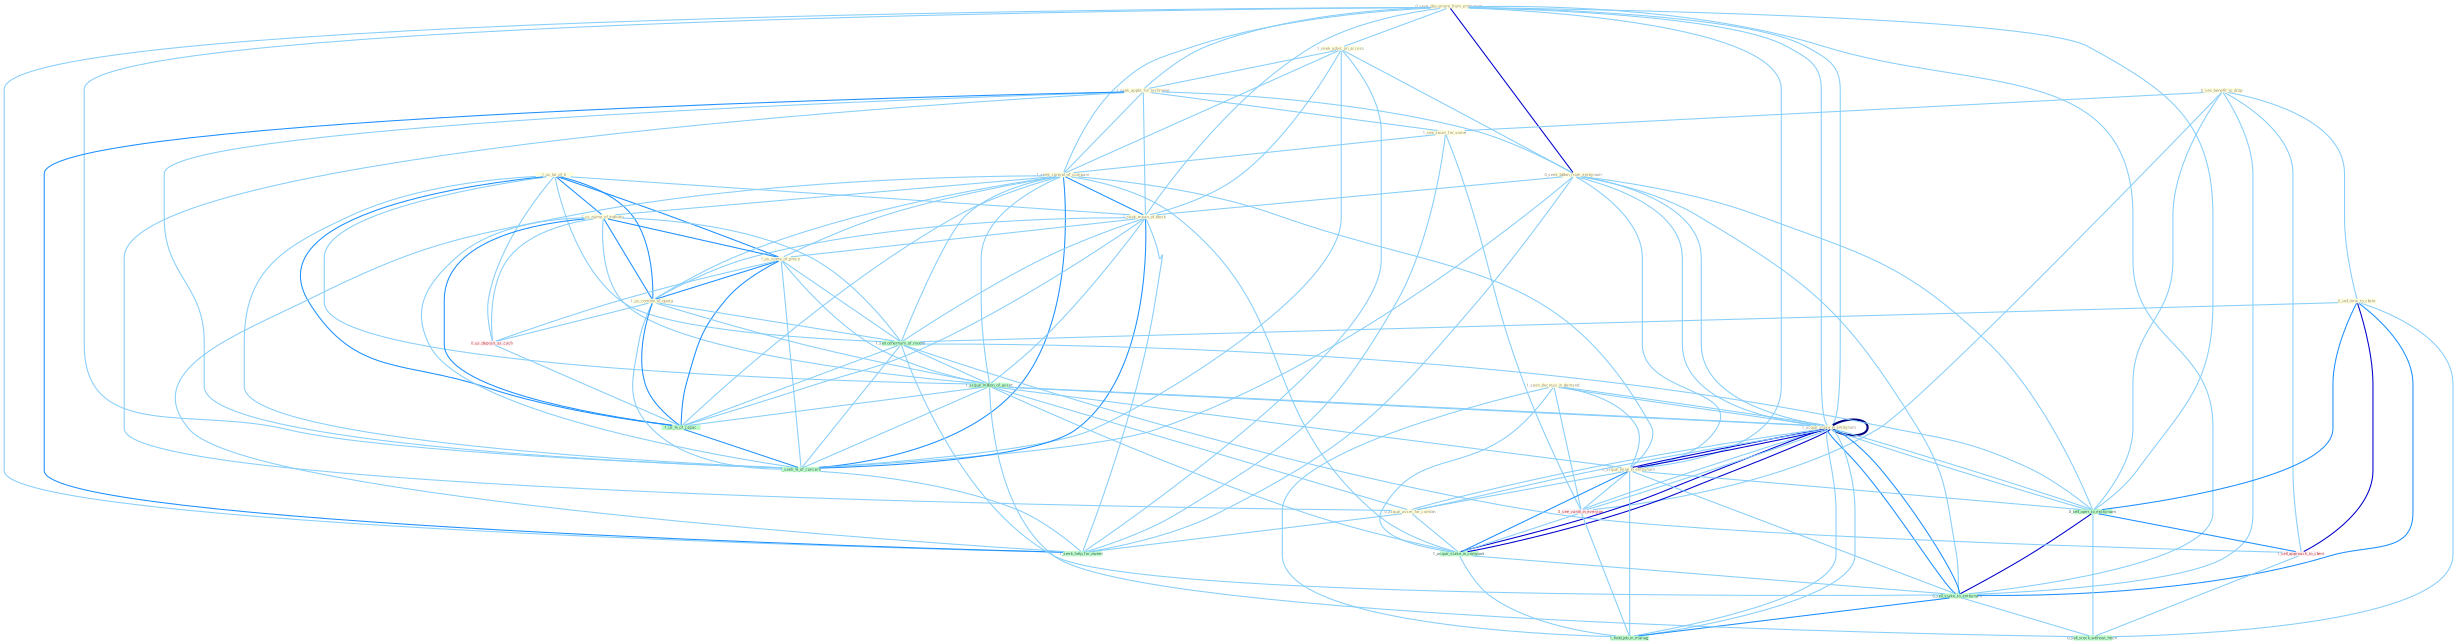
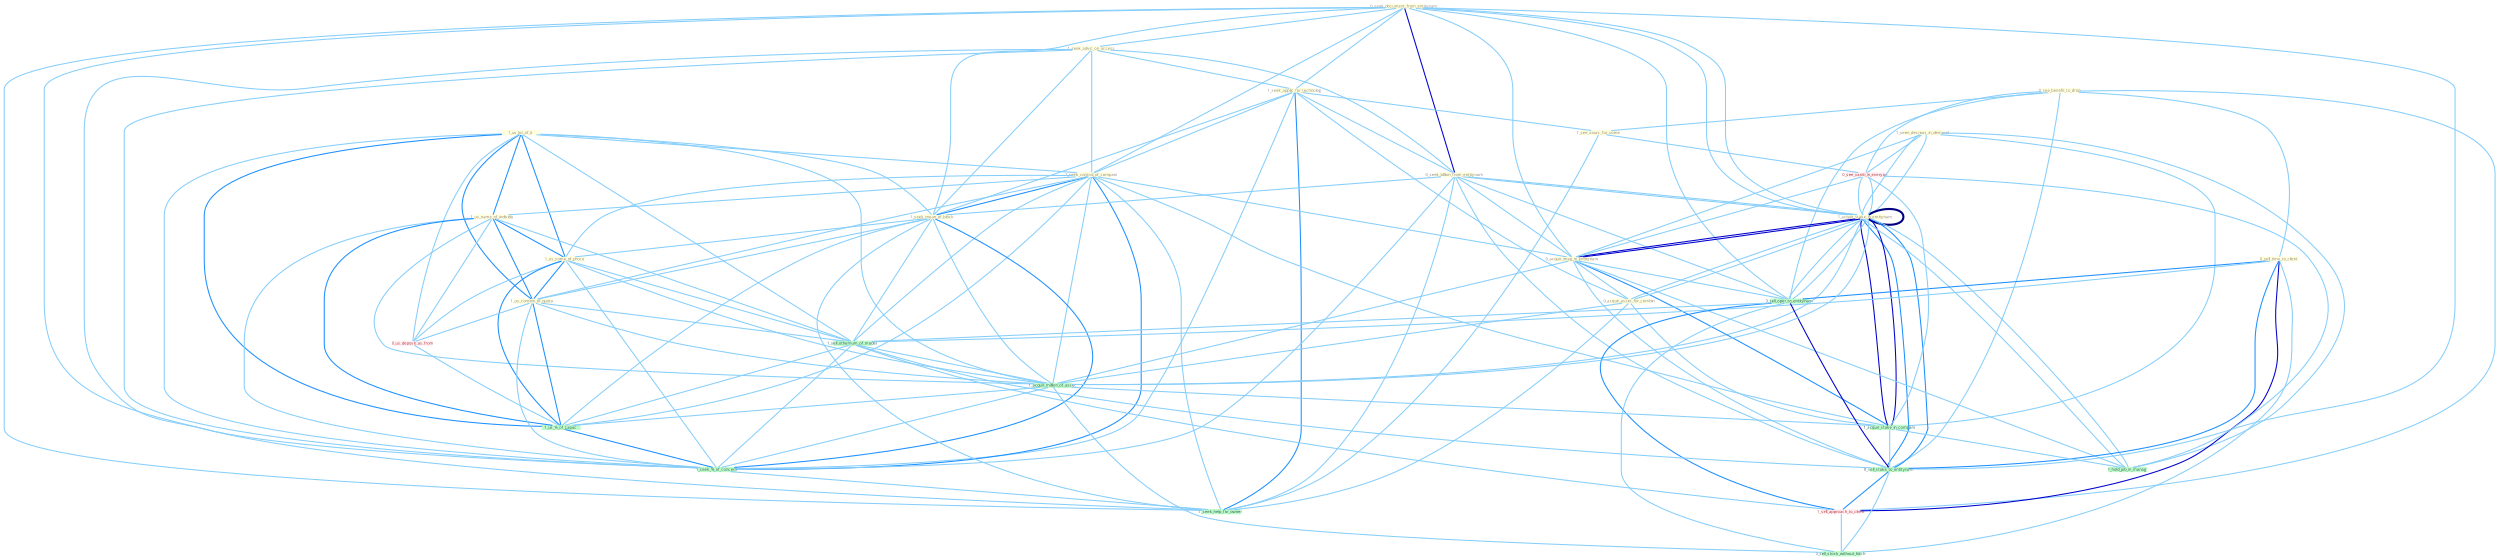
edge "1_see_sourc_for_some" -- "1_seek_control_of_compani": now "1_us_lot_of_it" -- "1_seek_control_of_compani"
node "0_us_deposit_as_cach": label "0_us_deposit_as_cach" -> "0_us_deposit_as_from"
edge "0_sell_stake_to_entitynam" -- "1_hold_job_in_manag": now "0_sell_stake_to_entitynam" -- "1_sell_approach_to_client"
